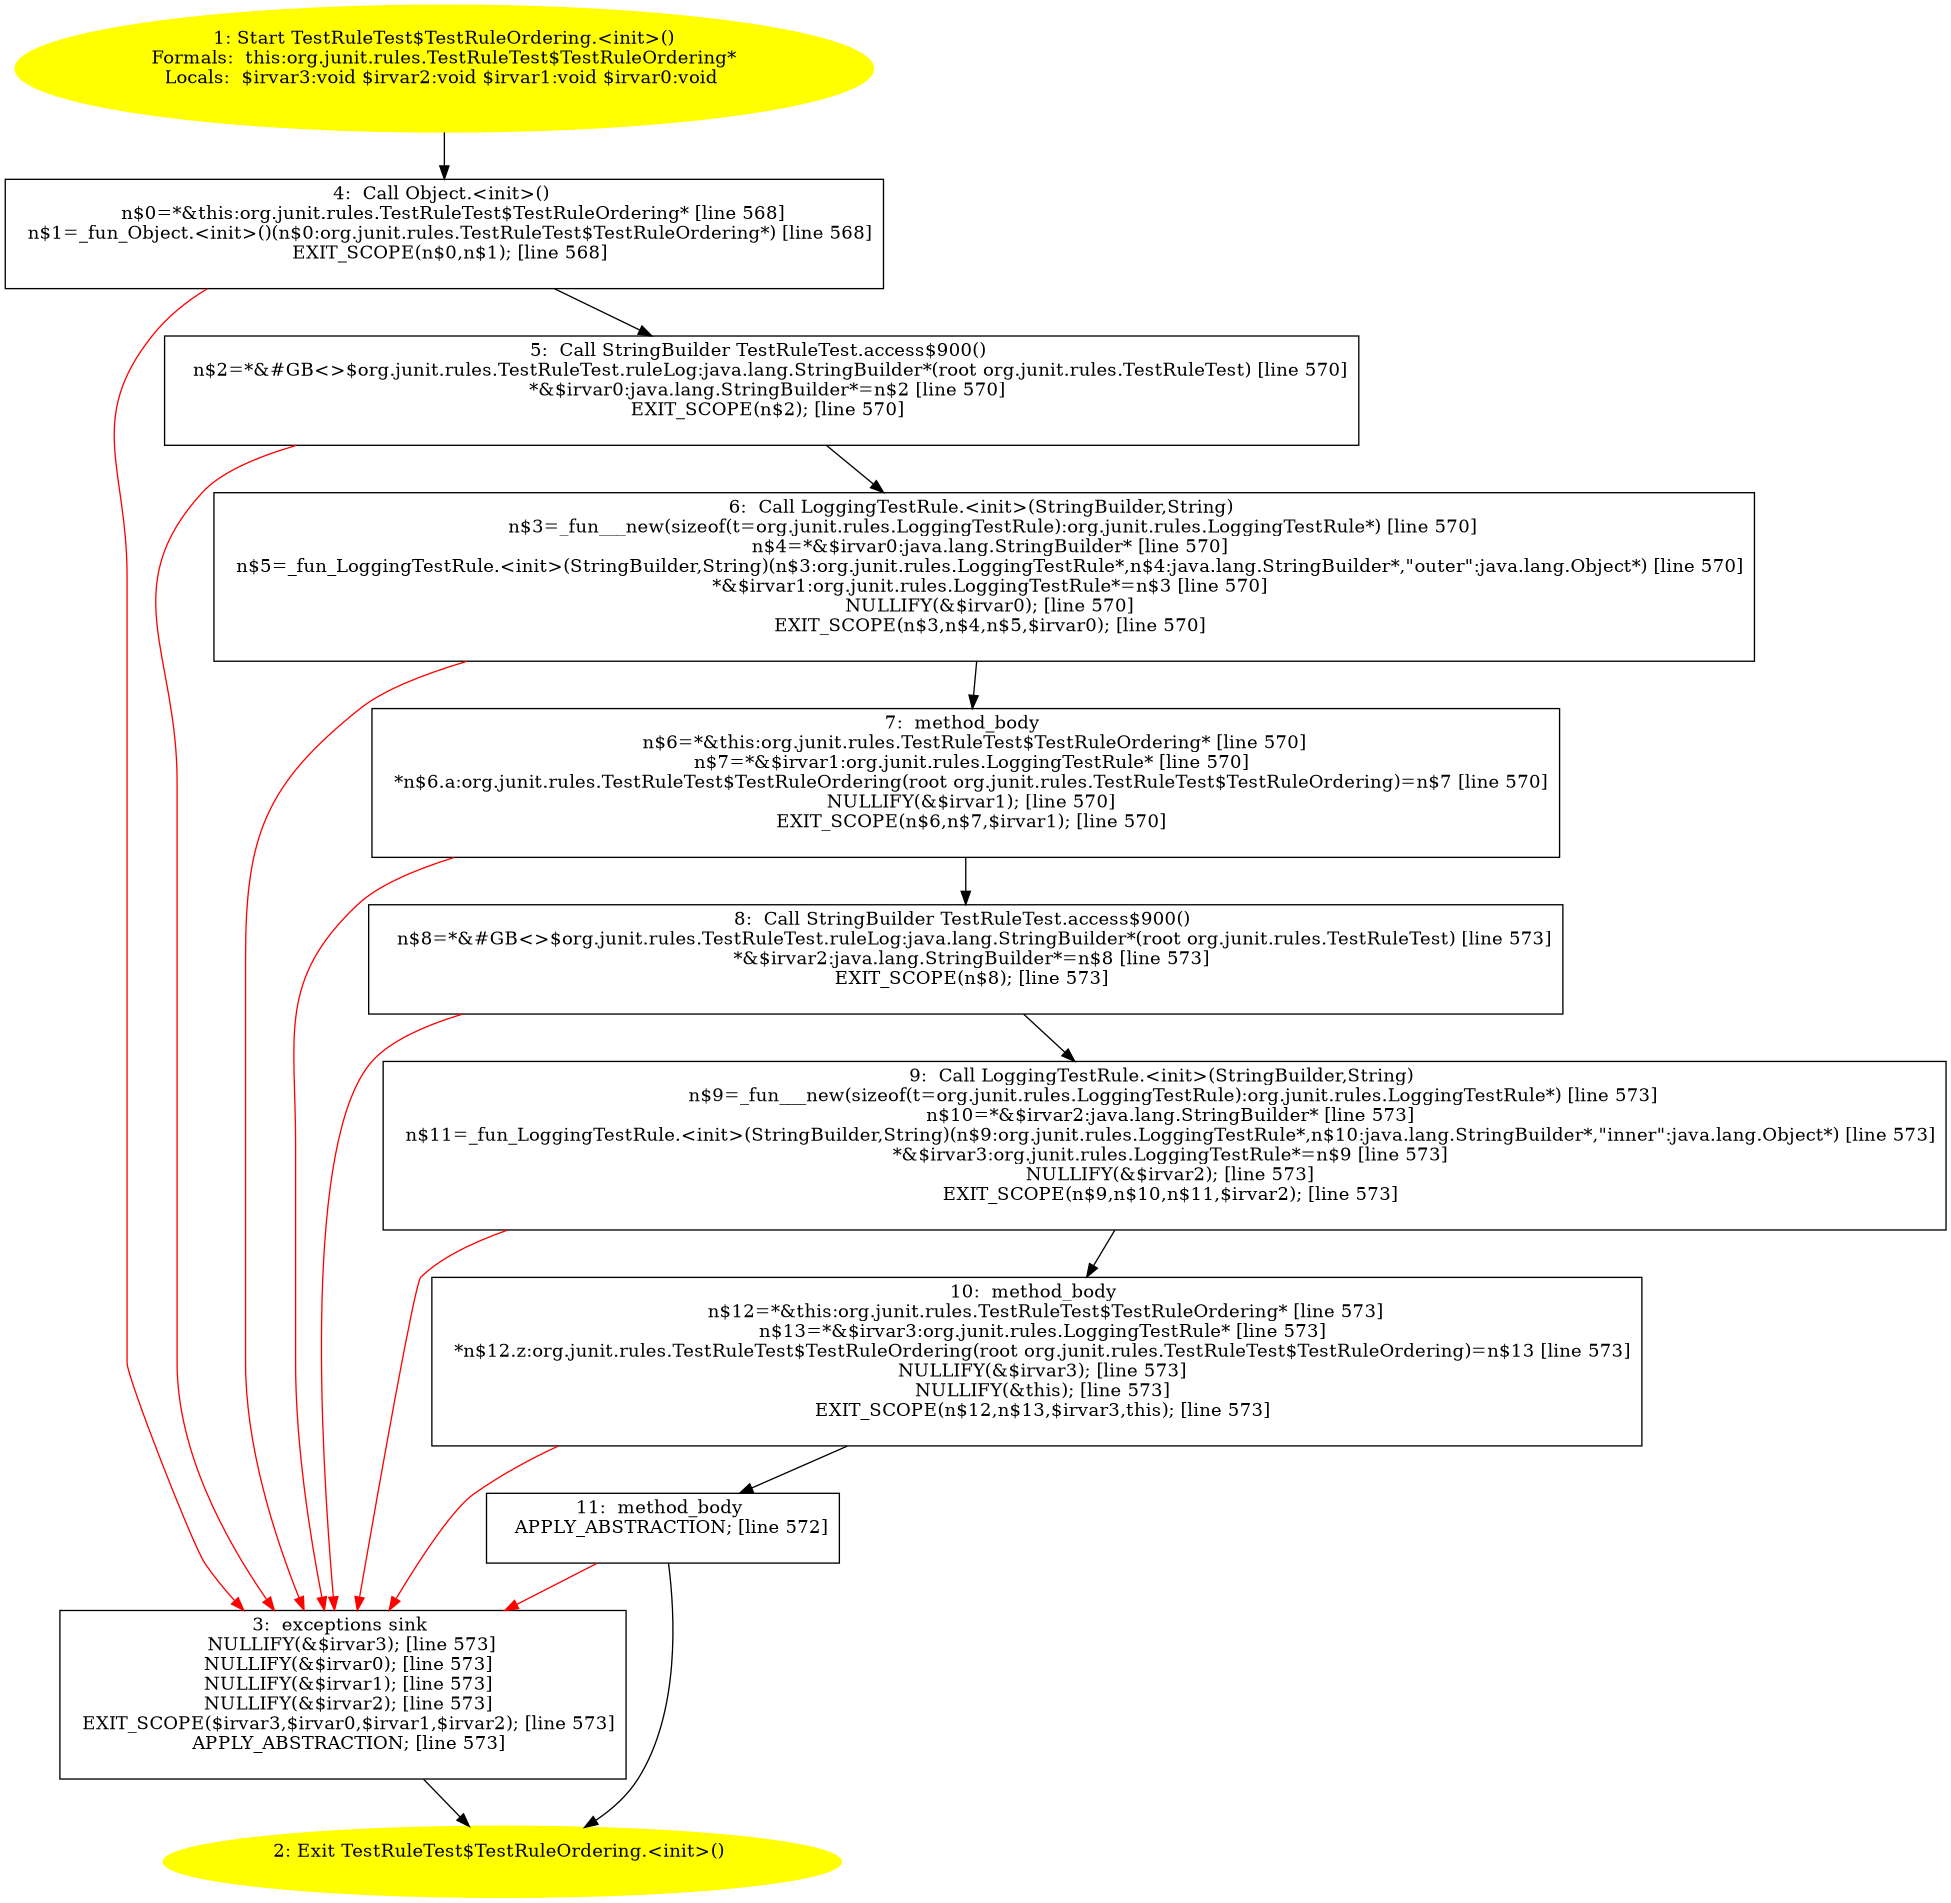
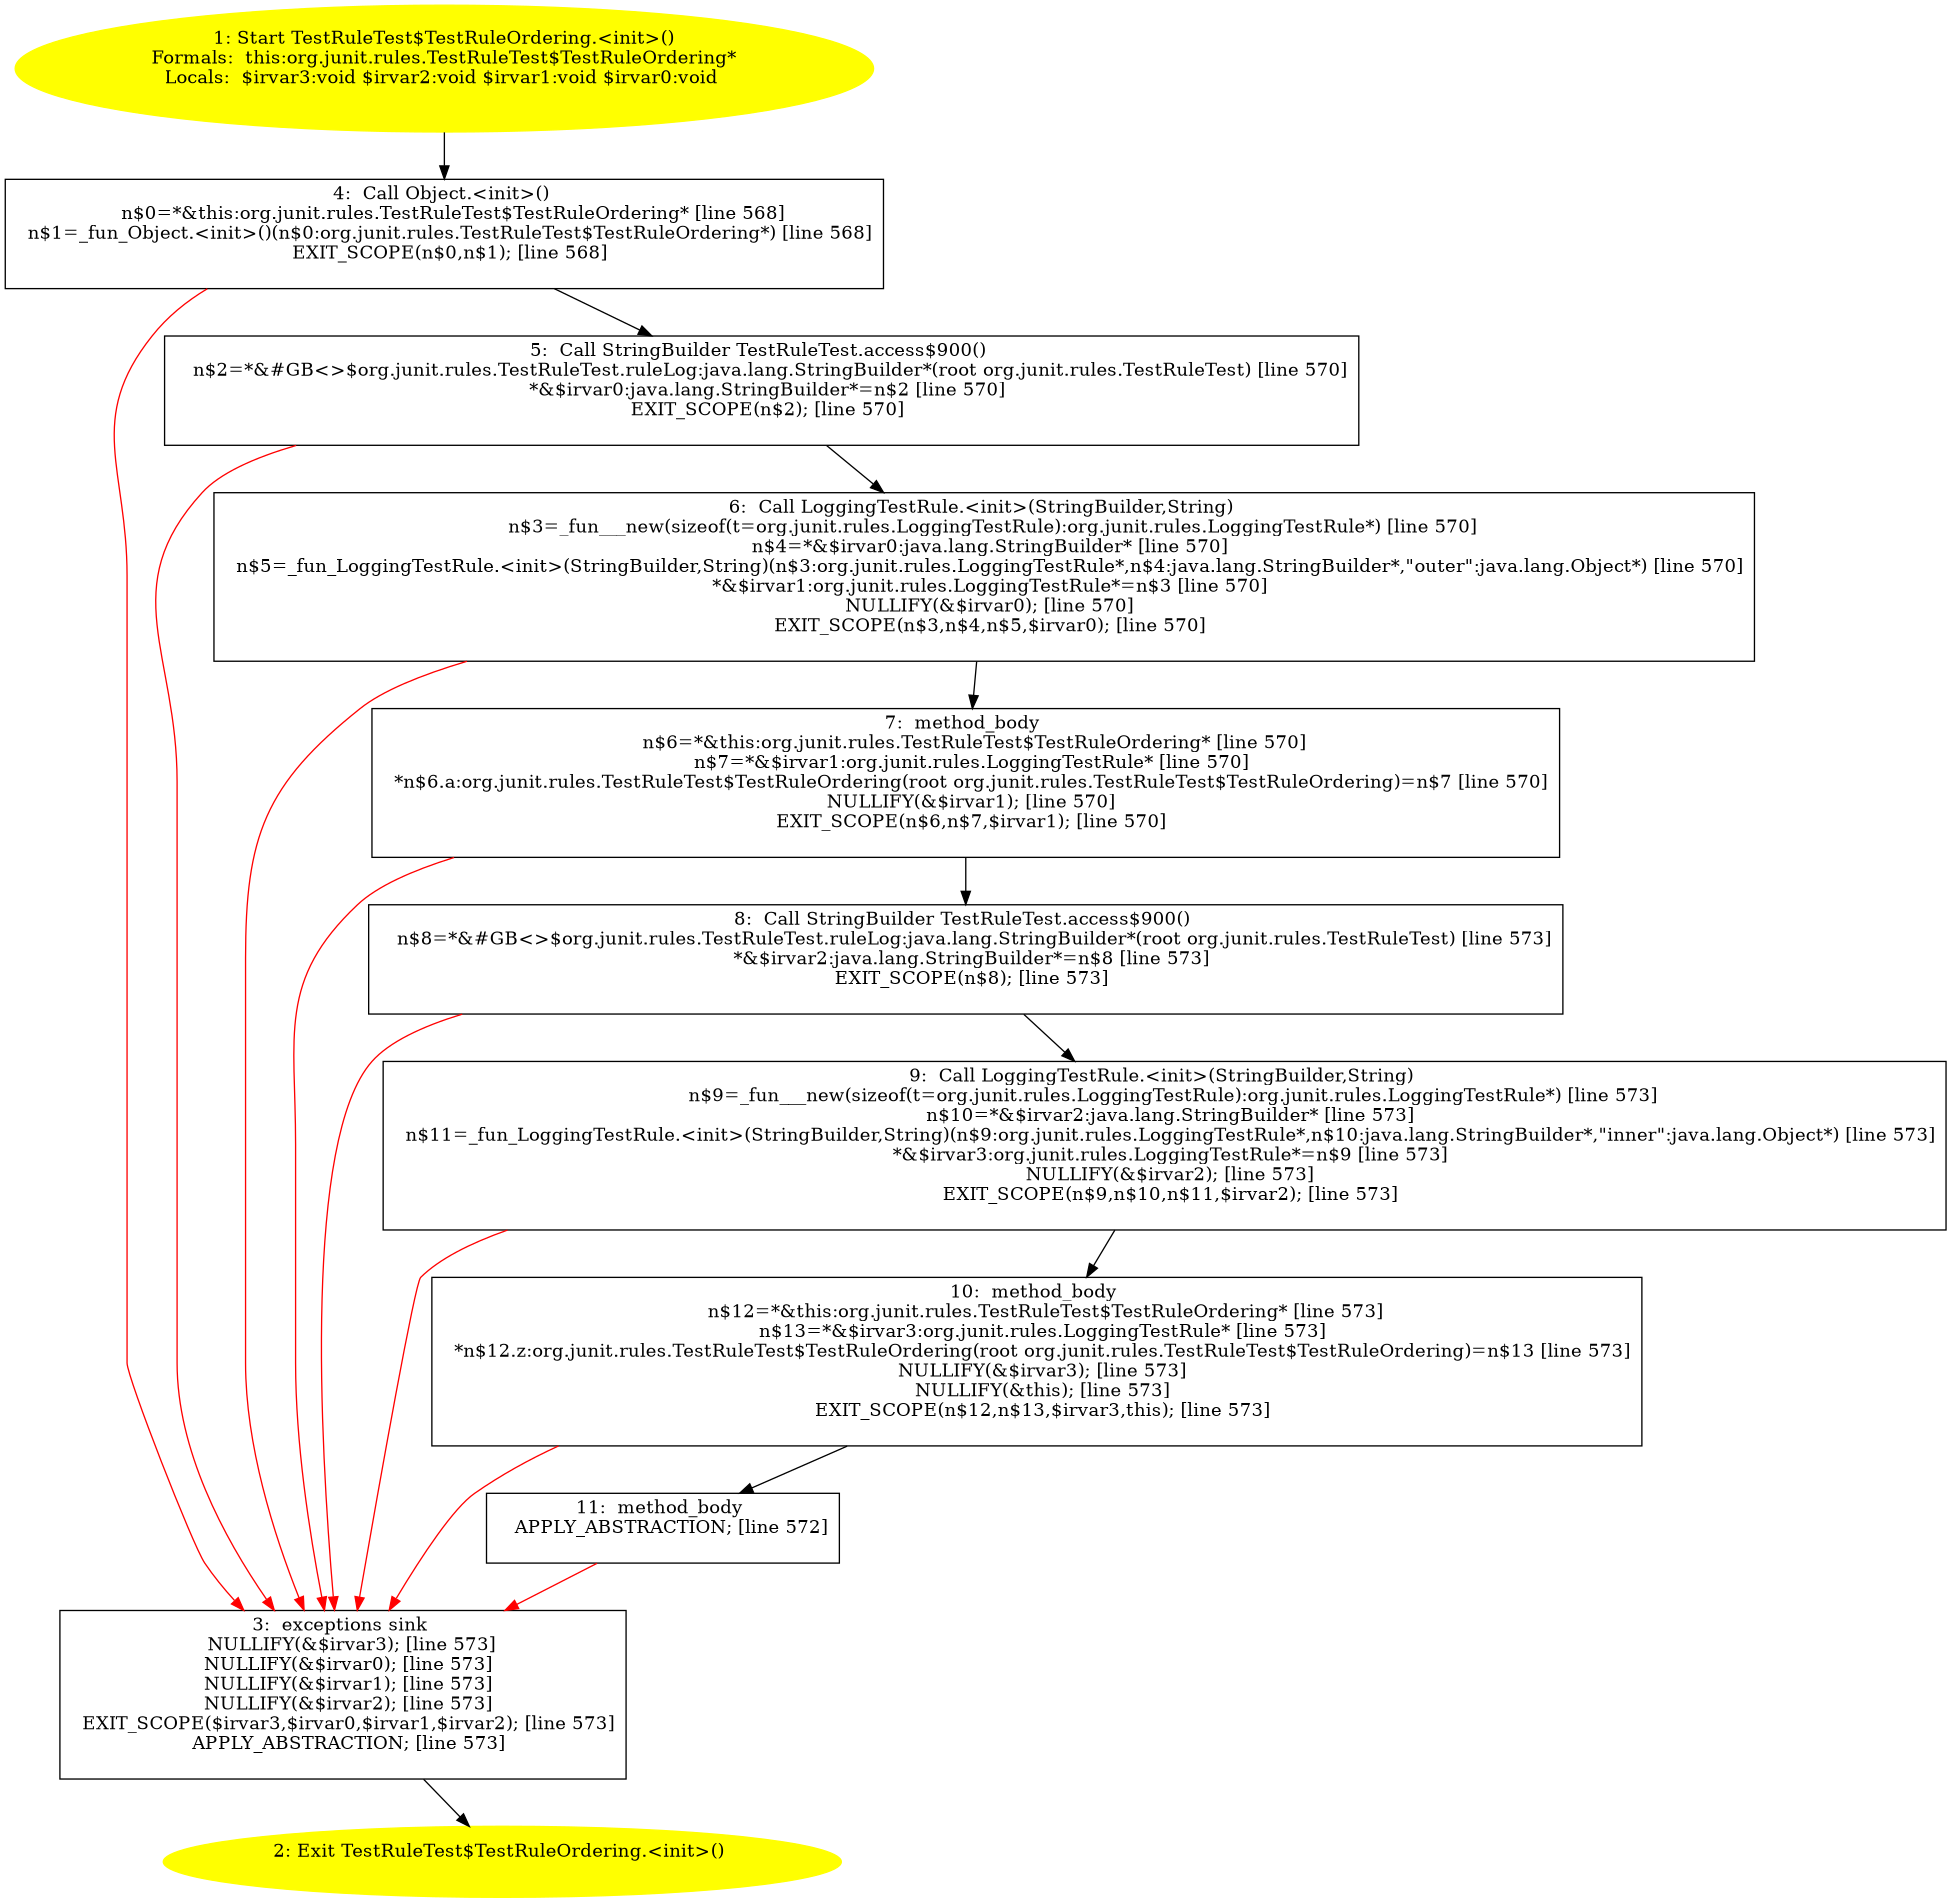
edge "11:  method_body APPLY_ABSTRACTION; [line 572]" -> "2: Exit TestRuleTest$TestRuleOrdering.<init>()": removed
